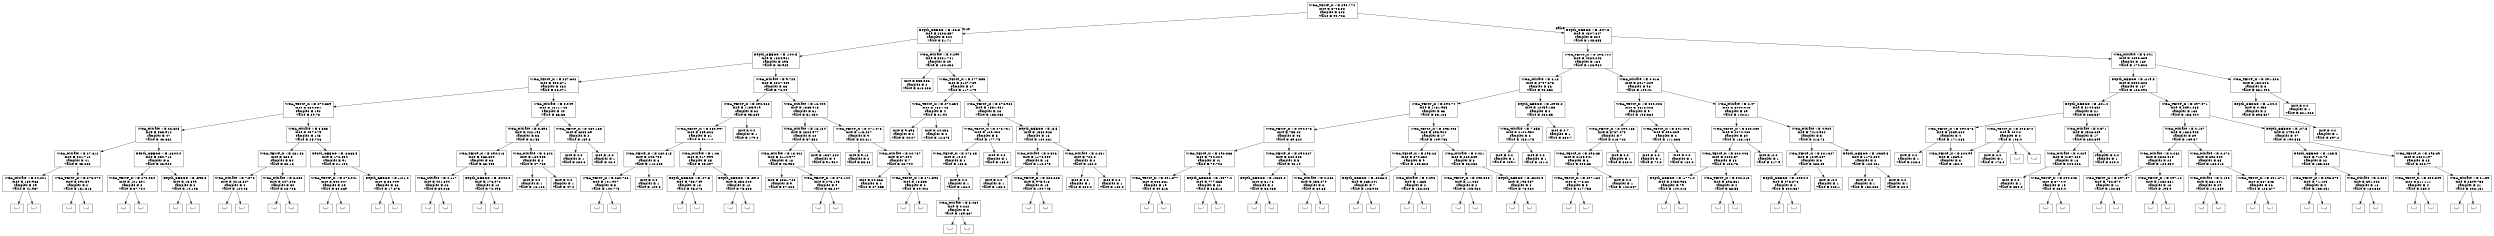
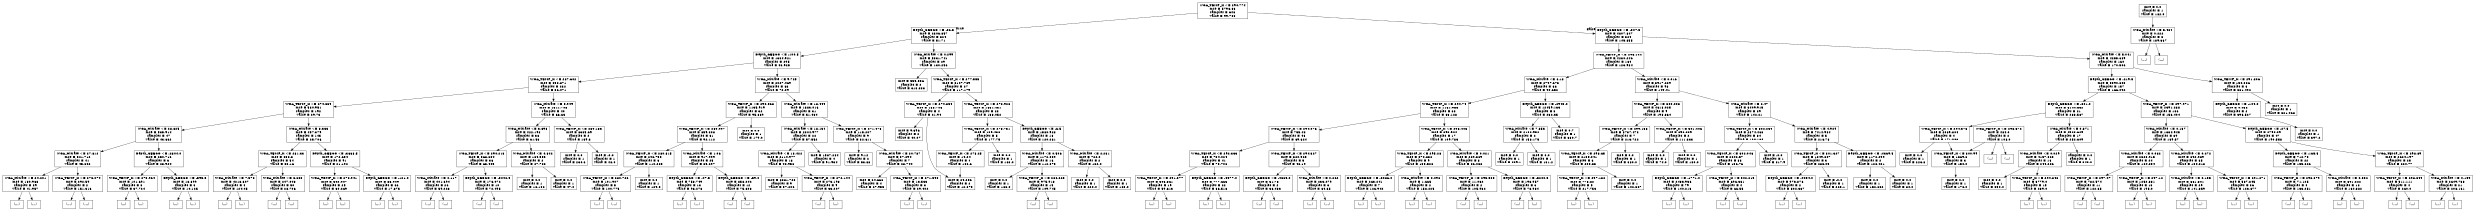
edge "WOA_TEMP_K <= 298.572 mse = 484.0 samples = 2 value = 108.0" -> "mse = 0.0 samples = 1 value = 178.0": now "WOA_TEMP_K <= 300.99 mse = 1369.6 samples = 3 value = 150.0" -> "mse = 0.0 samples = 1 value = 178.0"
edge "WOA_TEMP_K <= 278.25 mse = 14.24 samples = 4 value = 186.6" -> "mse = 0.0 samples = 1 value = 182.0": now "WOA_TEMP_K <= 278.25 mse = 14.24 samples = 4 value = 186.6" -> "mse = 24.256 samples = 2 value = 12.875"
